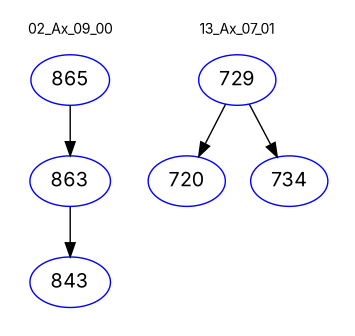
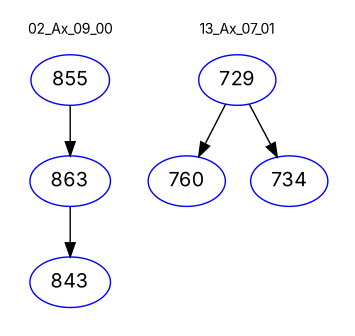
node "865": label "865" -> "855"
node "720": label "720" -> "760"
